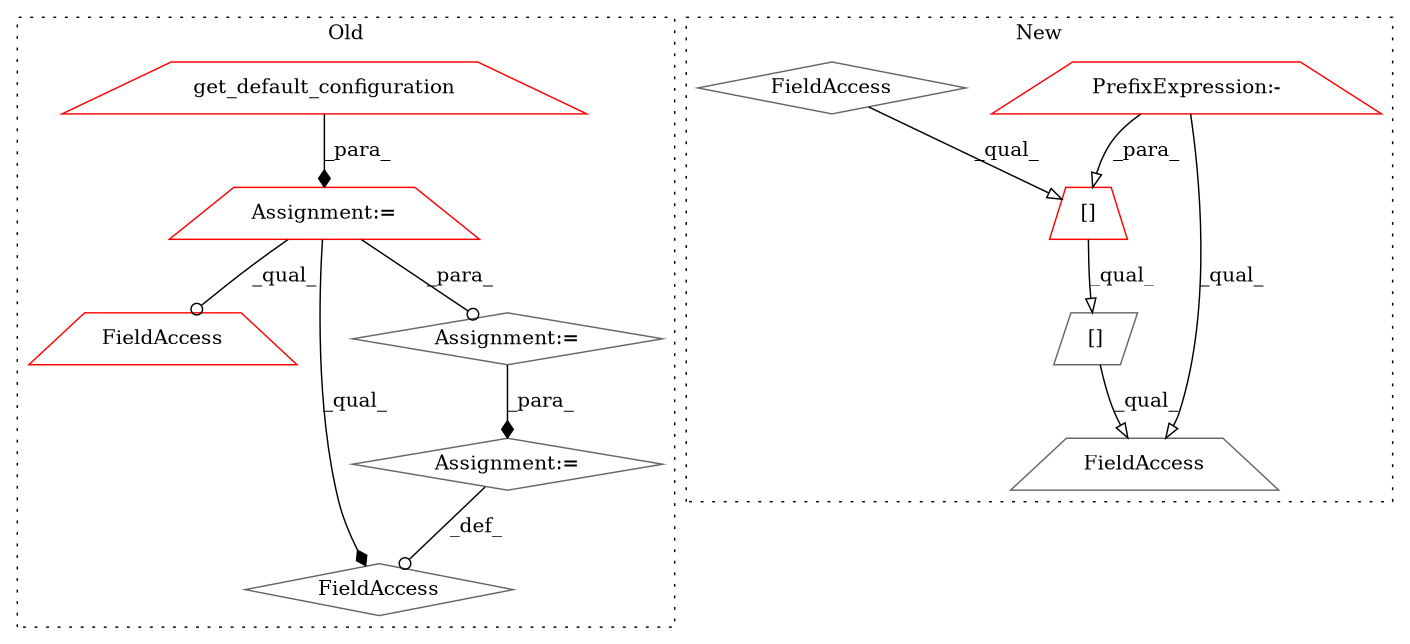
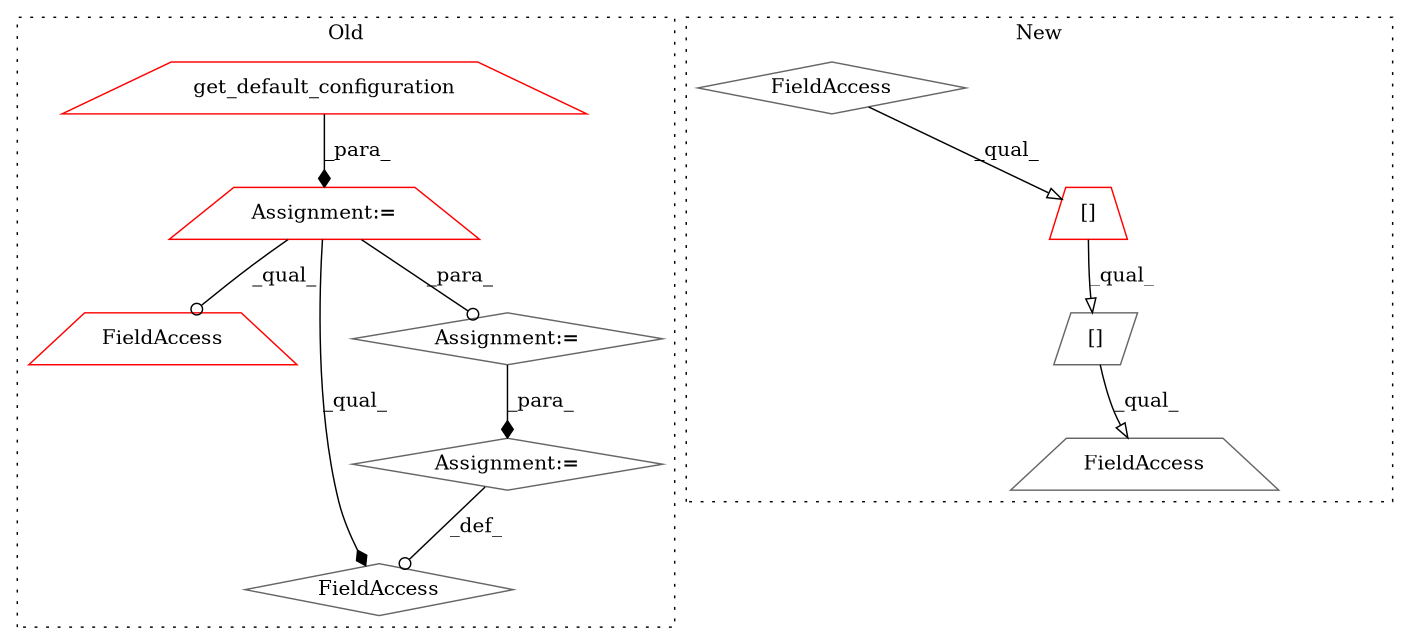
node "PrefixExpression:-": removed
